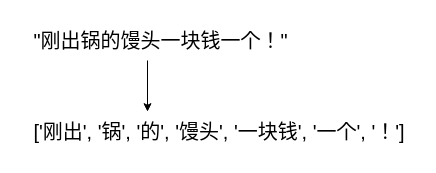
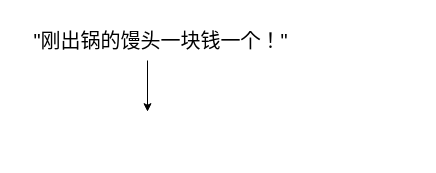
node "['刚出', '锅', '的', '馒头', '一块钱', '一个', '！']": removed
